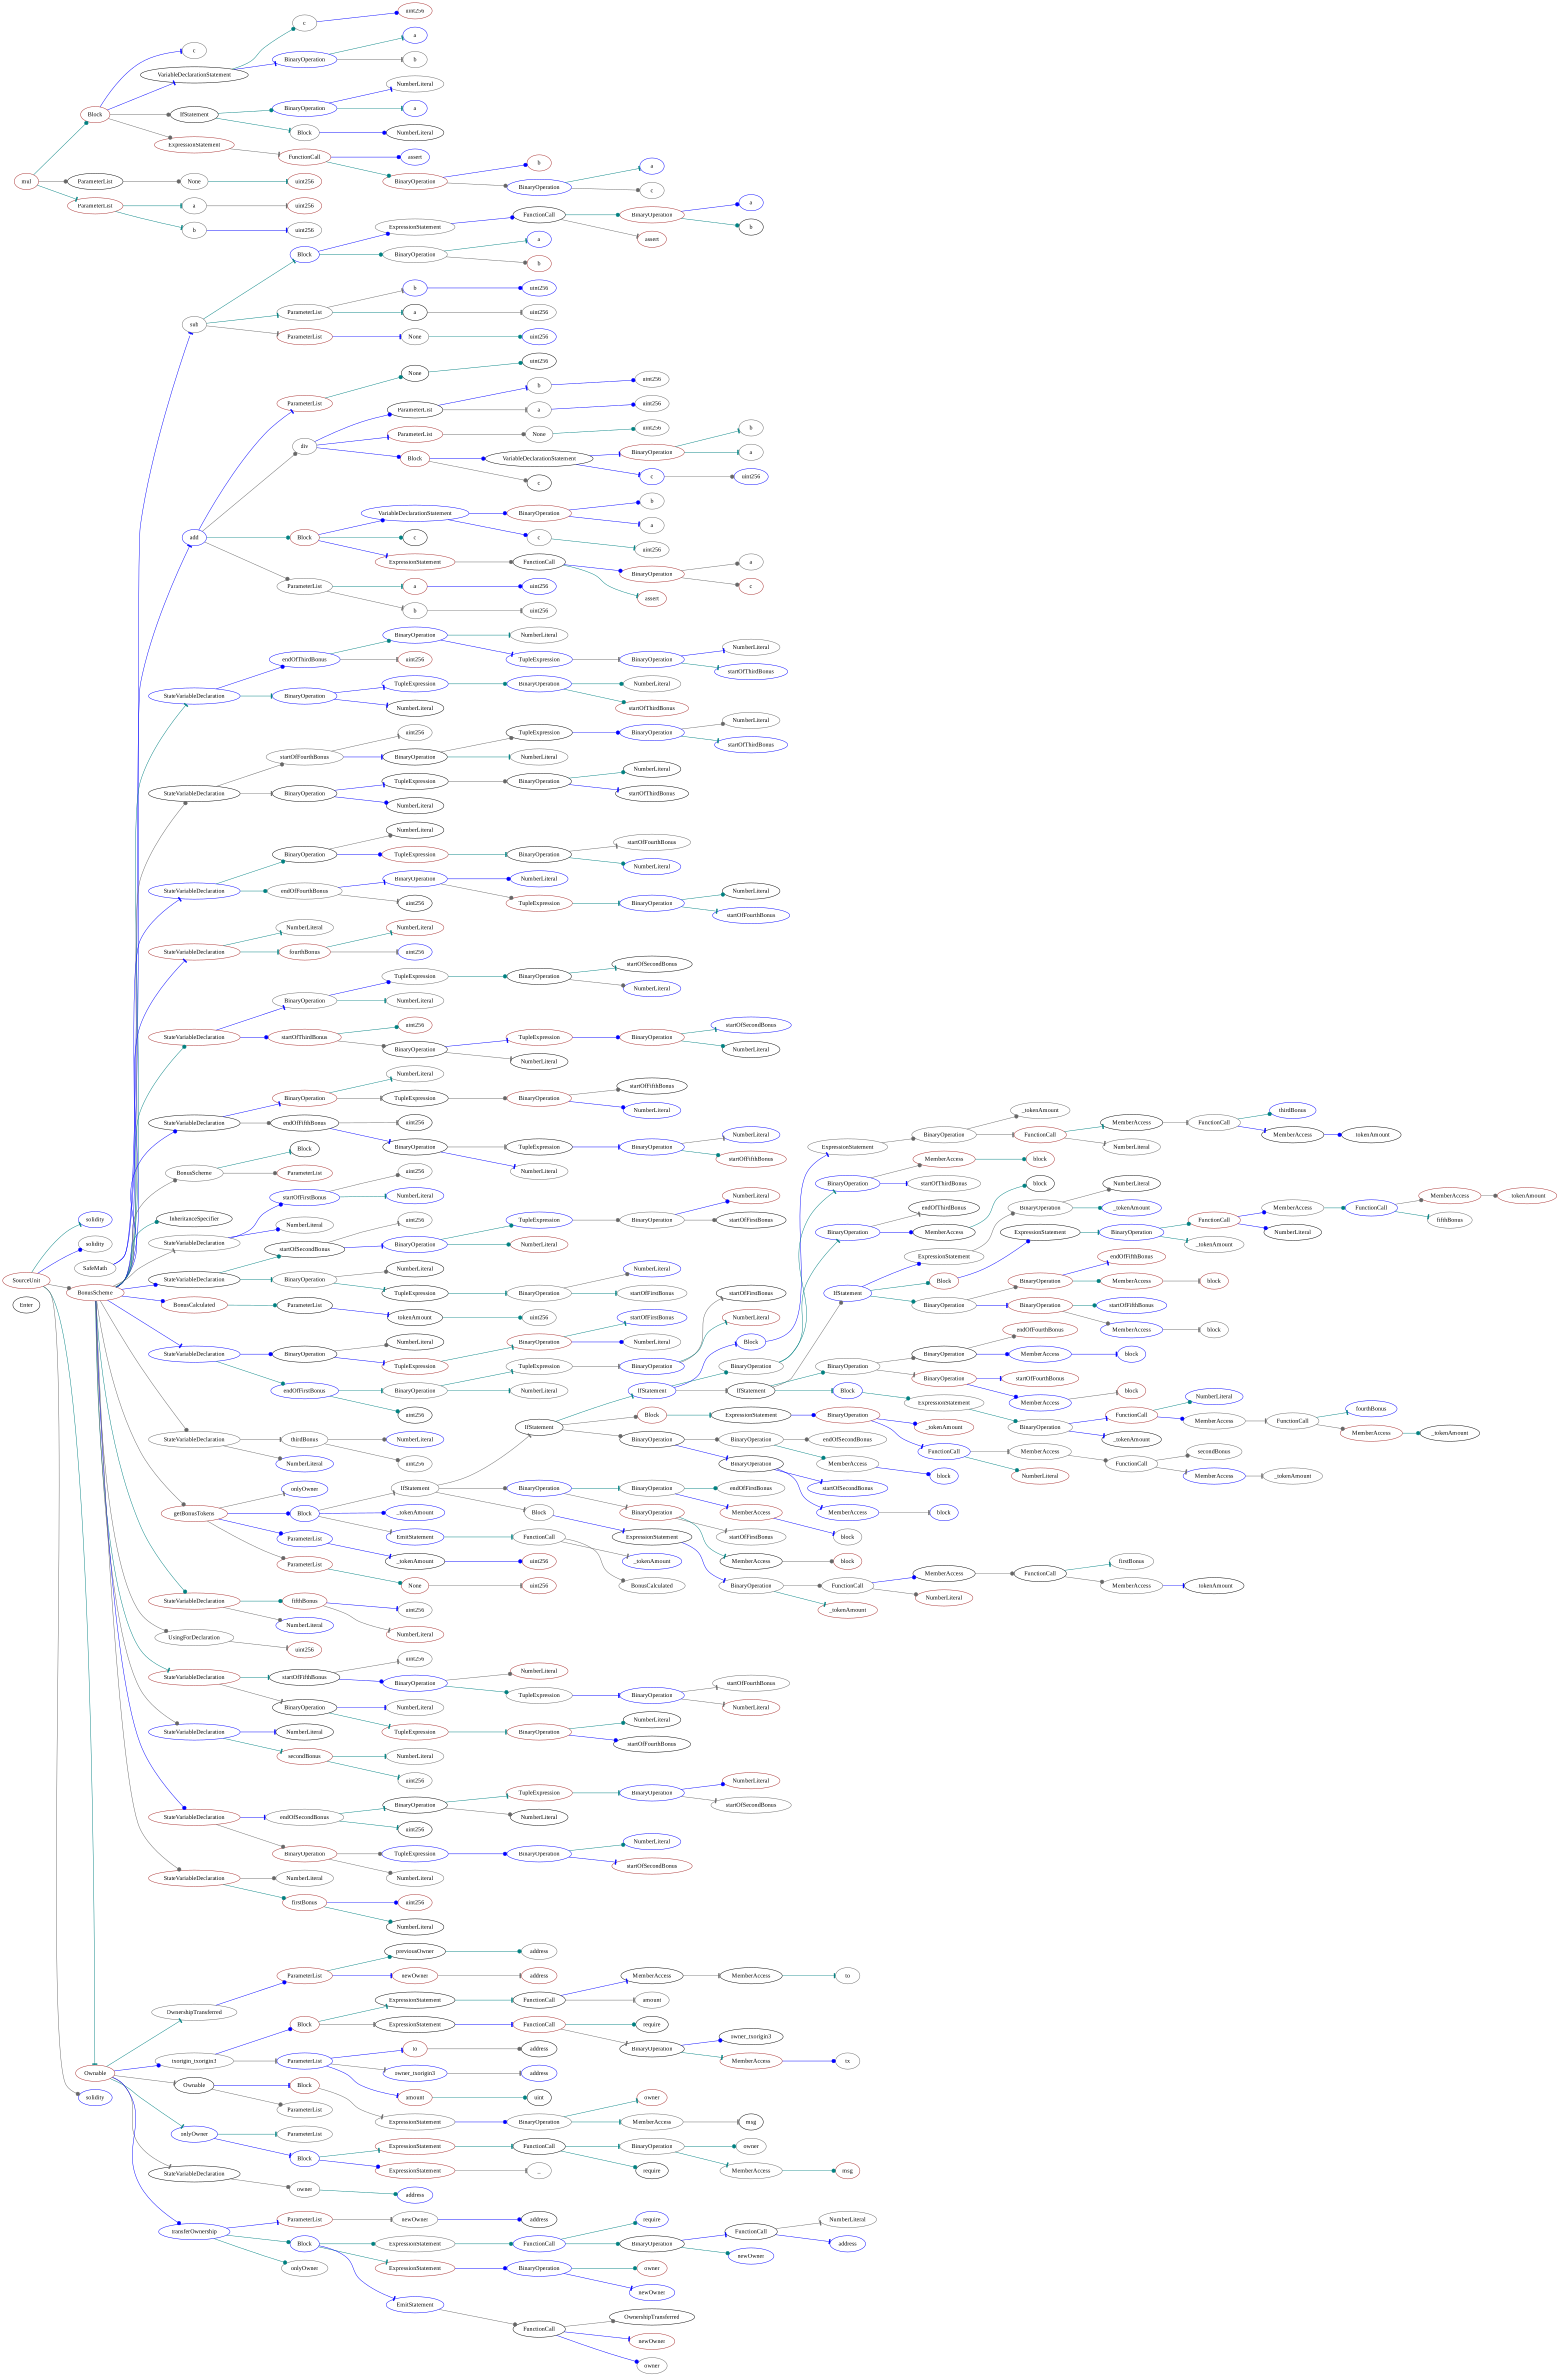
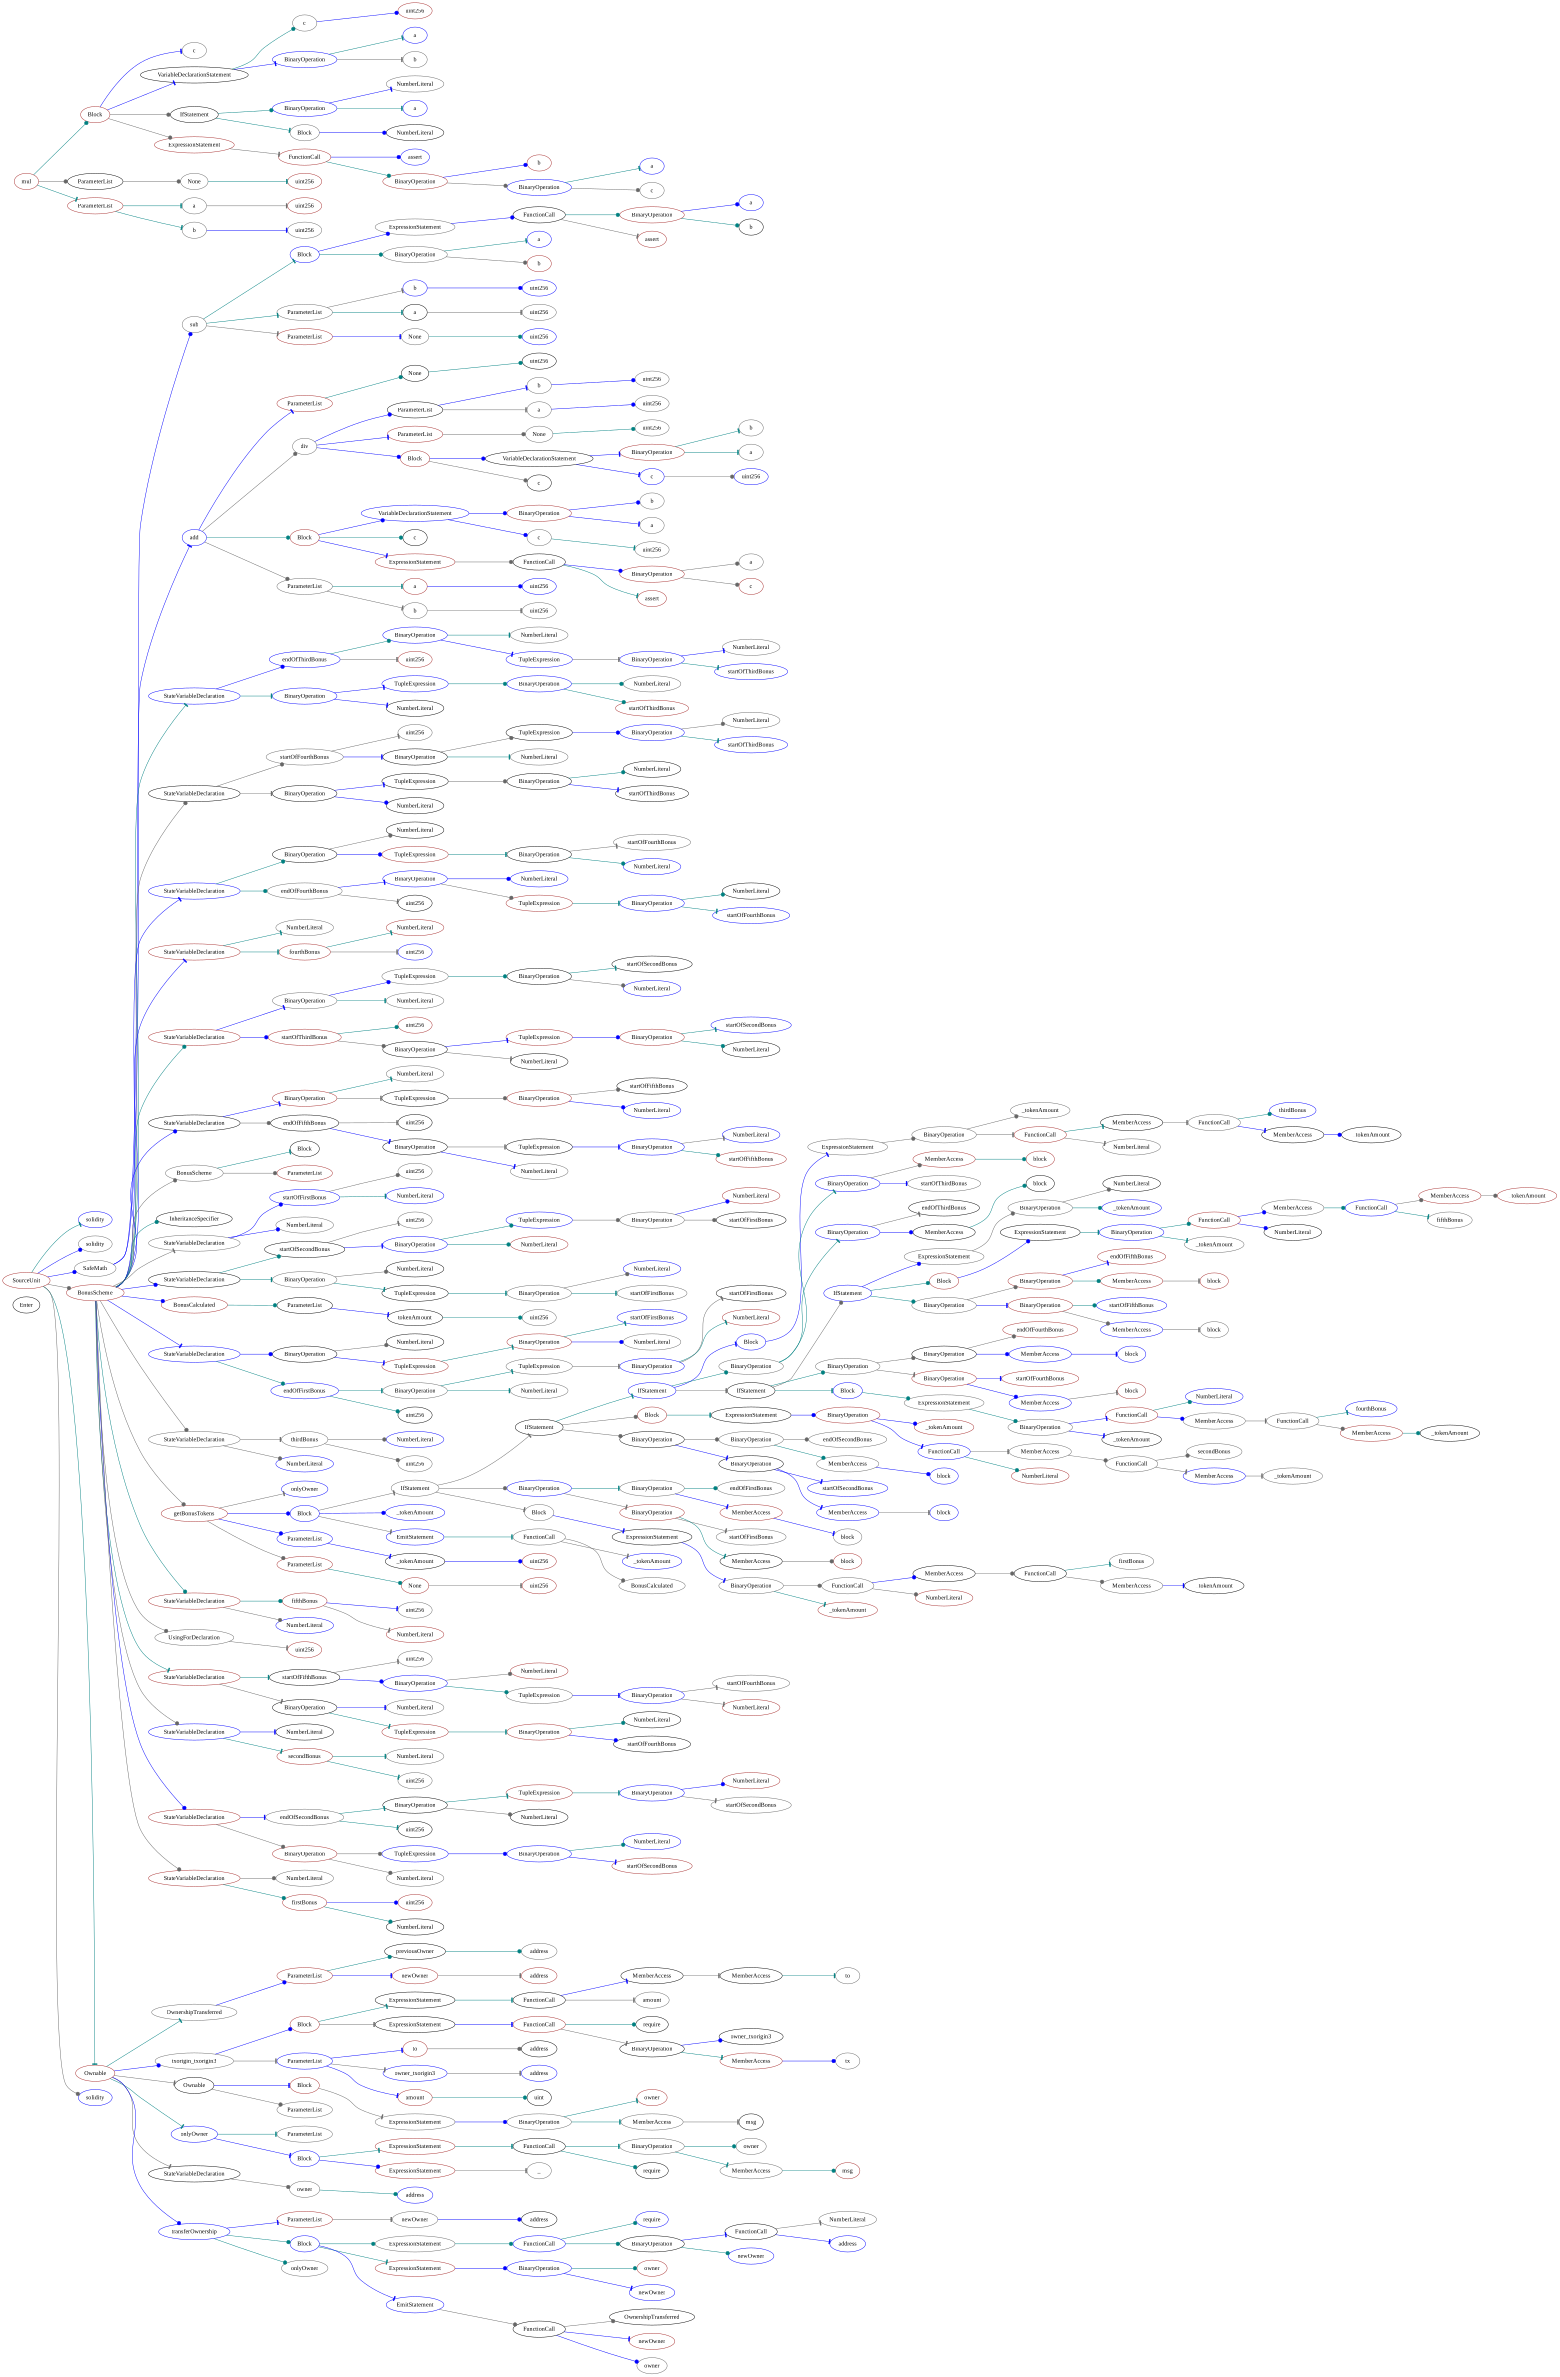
edge "SafeMath" -> "sub": arrowhead tee -> dot
edge "SourceUnit" -> "SafeMath": added
